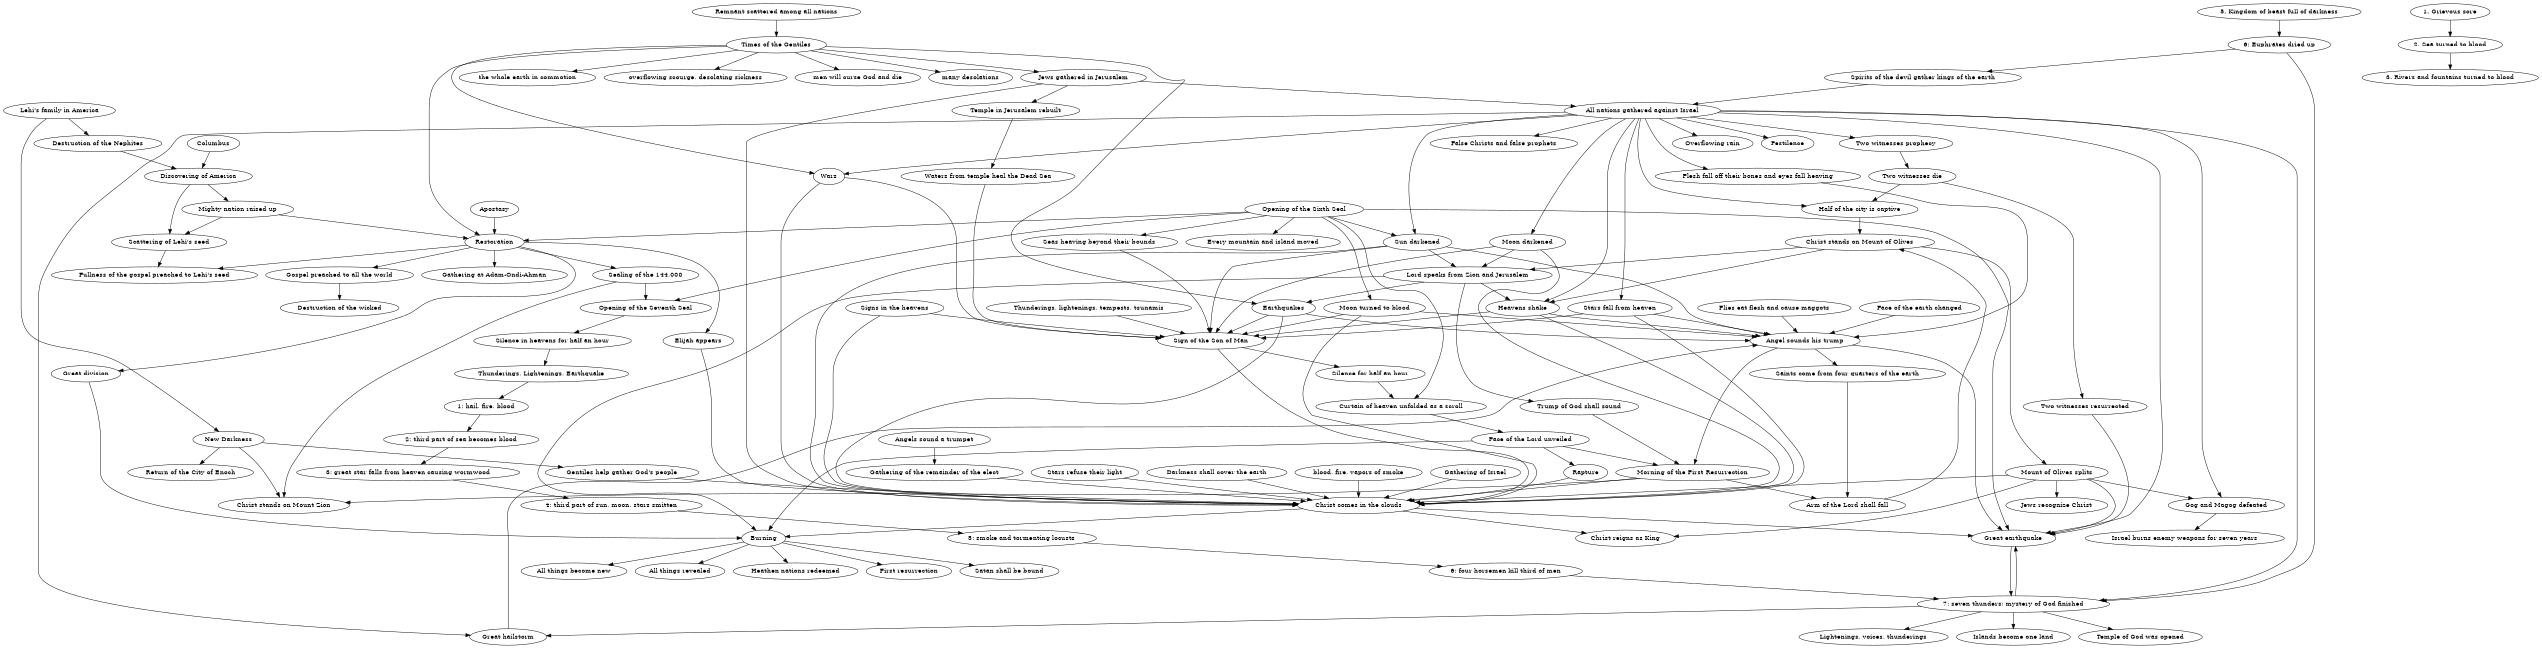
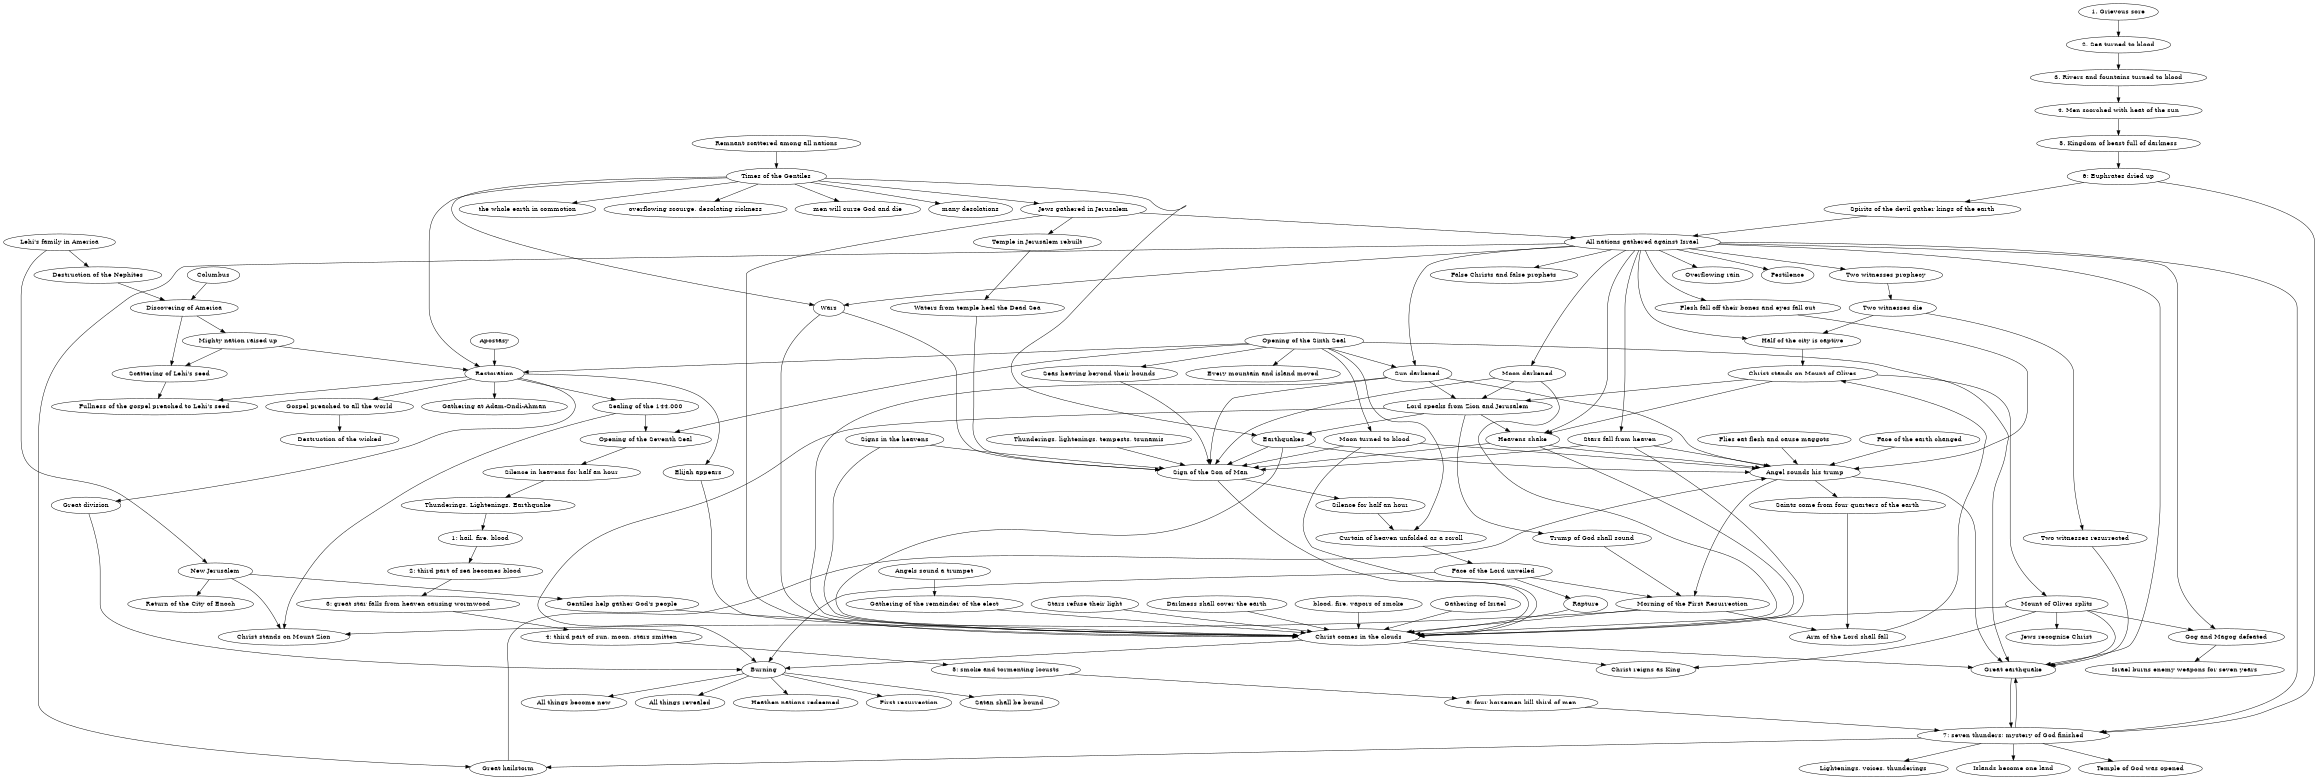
node "4. Men scorched with heat of the sun": added
node "Flesh fall off their bones and eyes fall heaving": label "Flesh fall off their bones and eyes fall heaving" -> "Flesh fall off their bones and eyes fall out"
node "New Darkness": label "New Darkness" -> "New Jerusalem"
